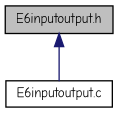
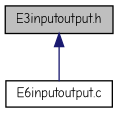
node "E6inputoutput.h": label "E6inputoutput.h" -> "E3inputoutput.h"
